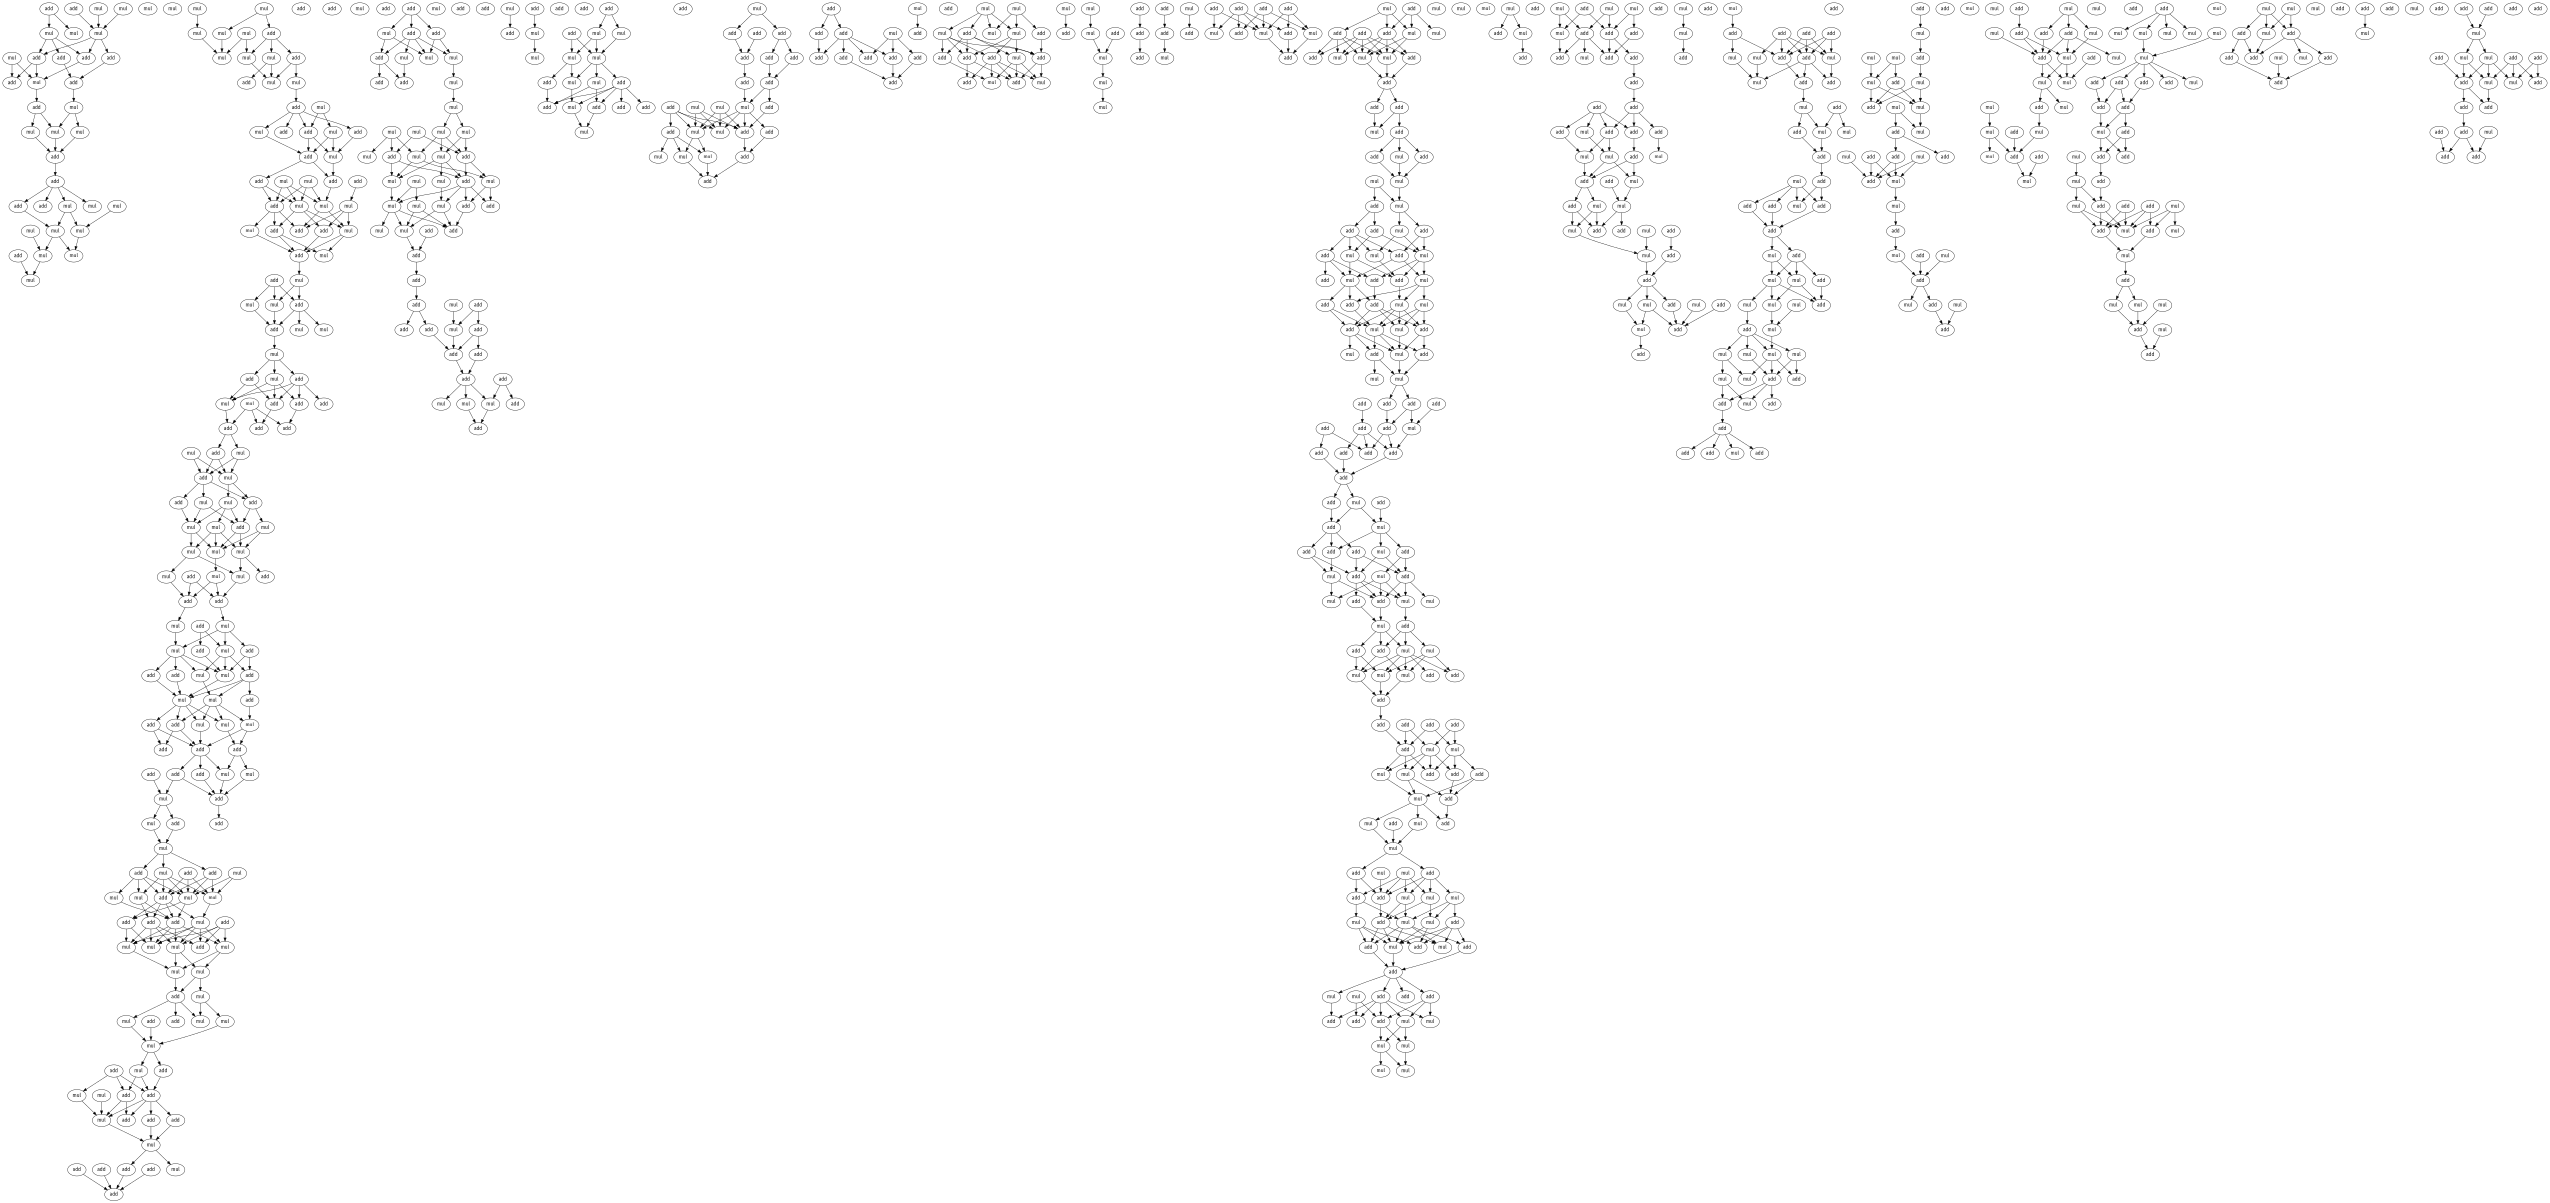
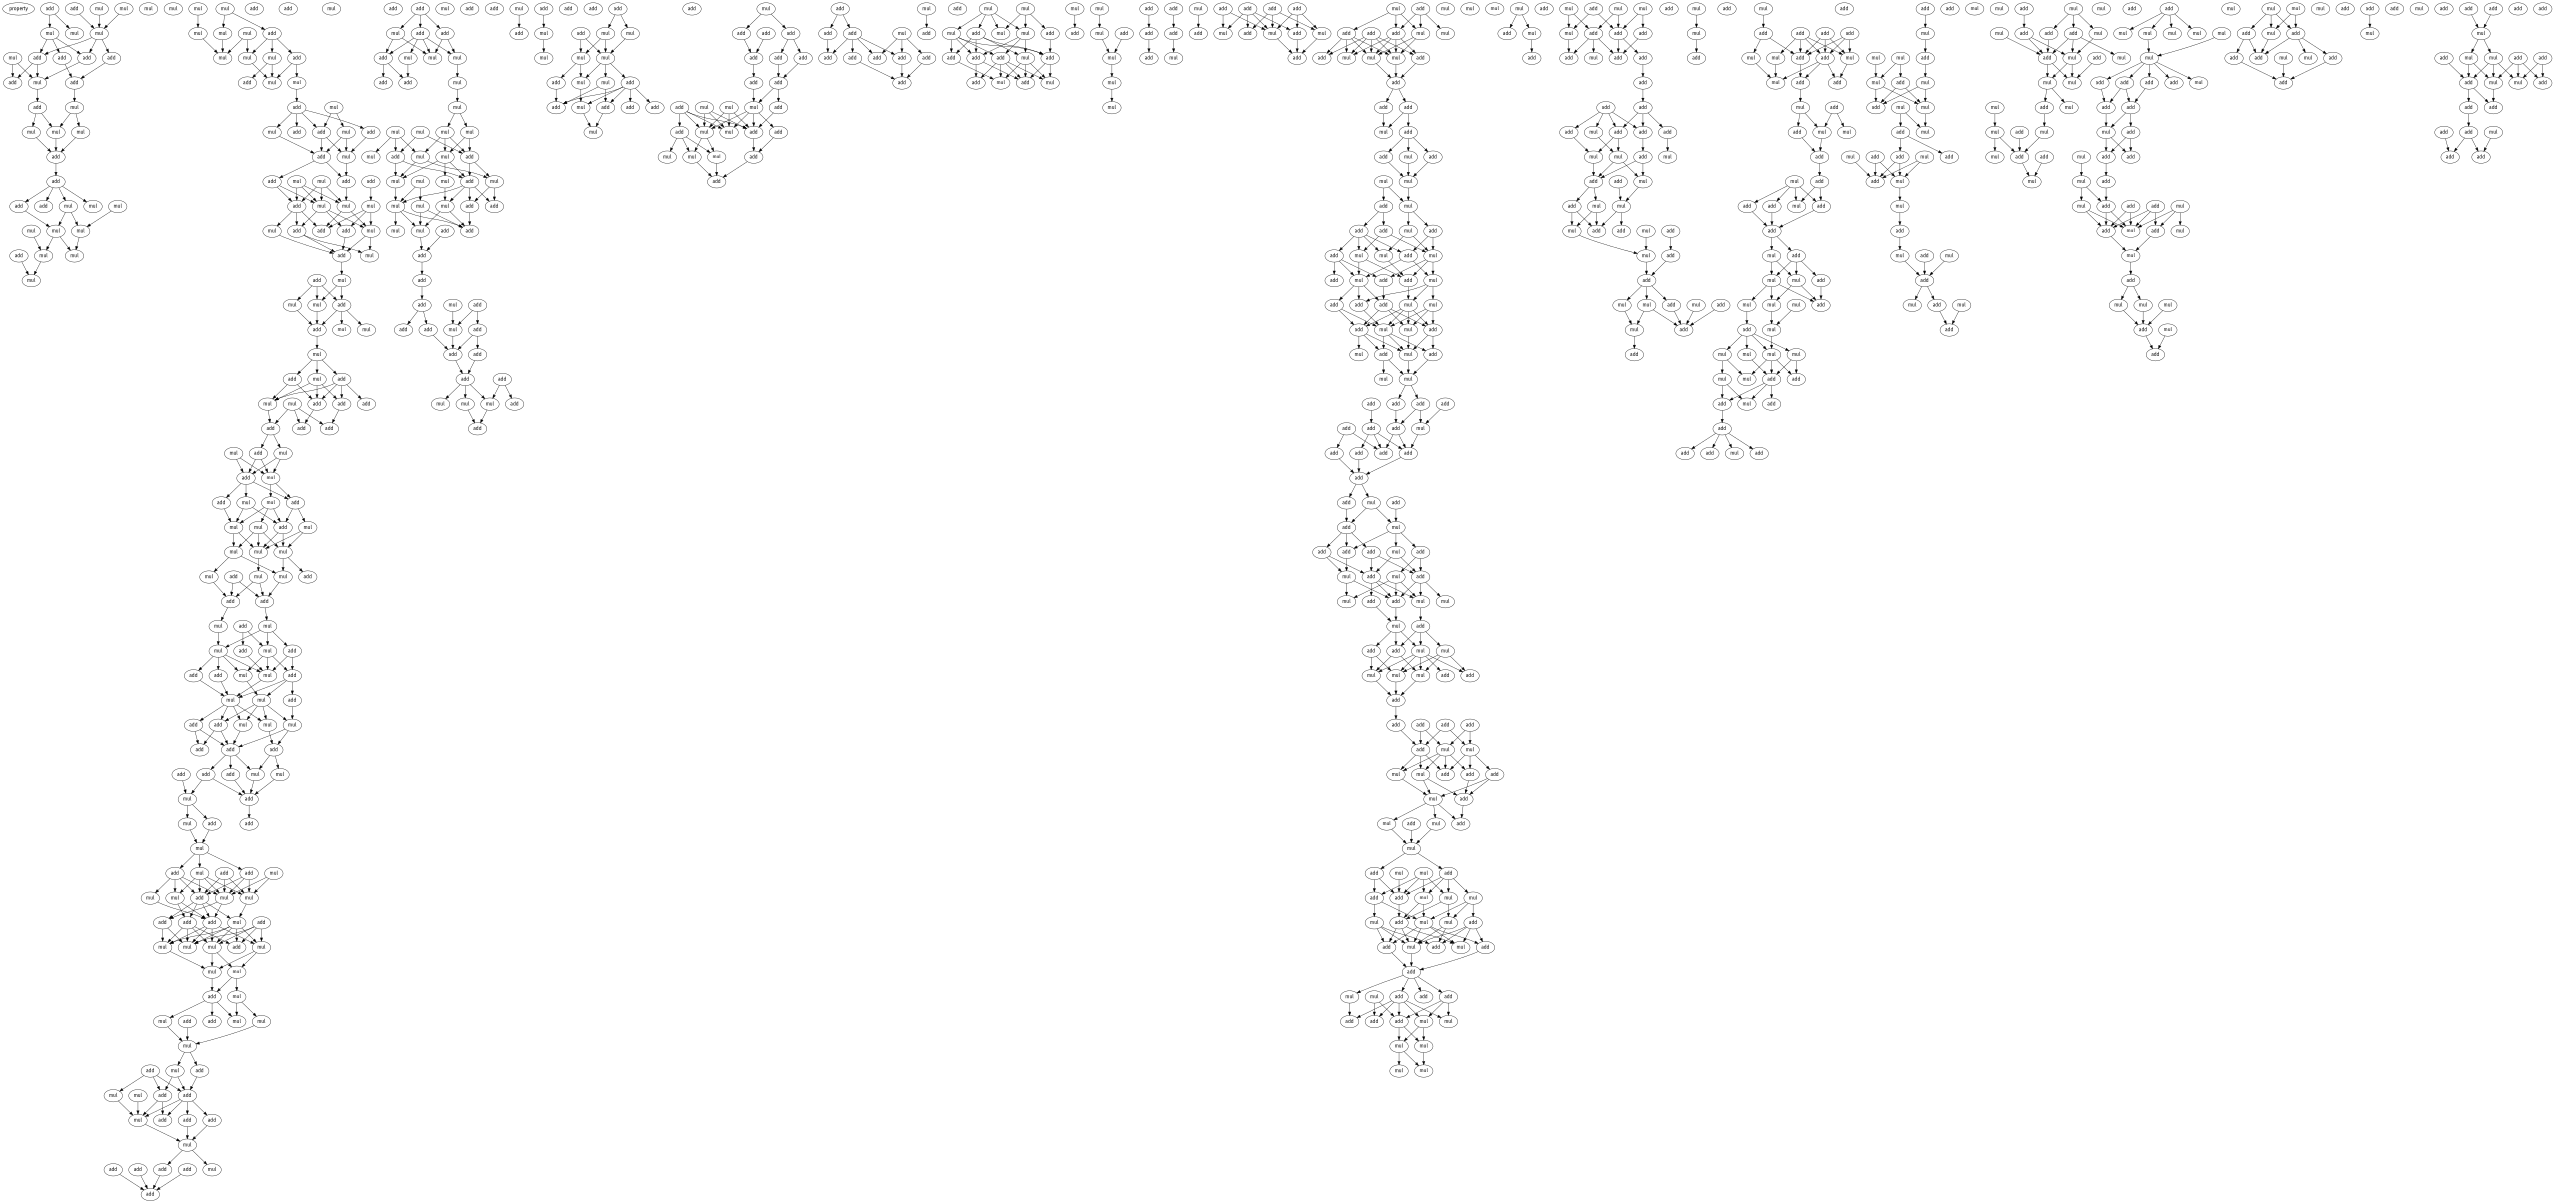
node "property": added
